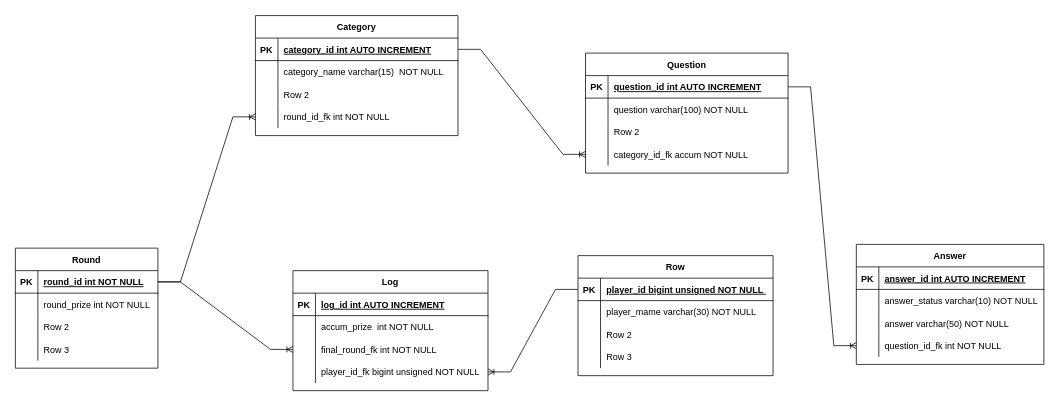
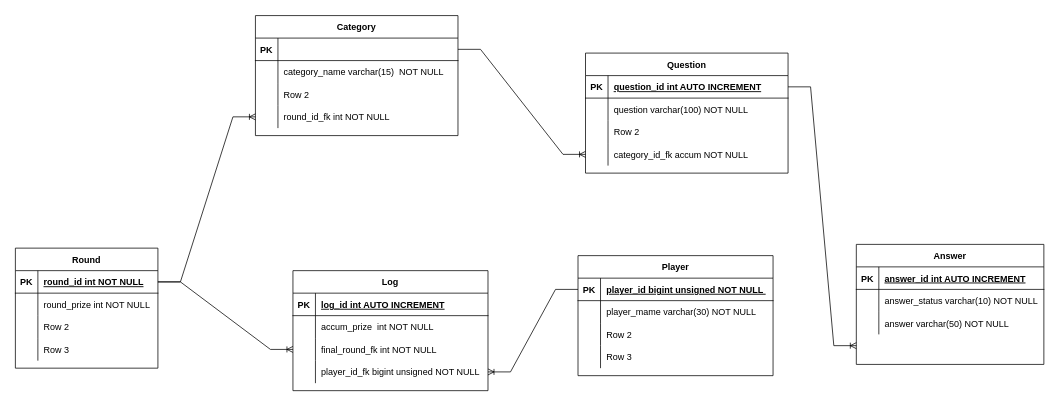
node "category_id int AUTO INCREMENT": removed
node "Row": label "Row" -> "Player"
node "question_id_fk int NOT NULL": removed
